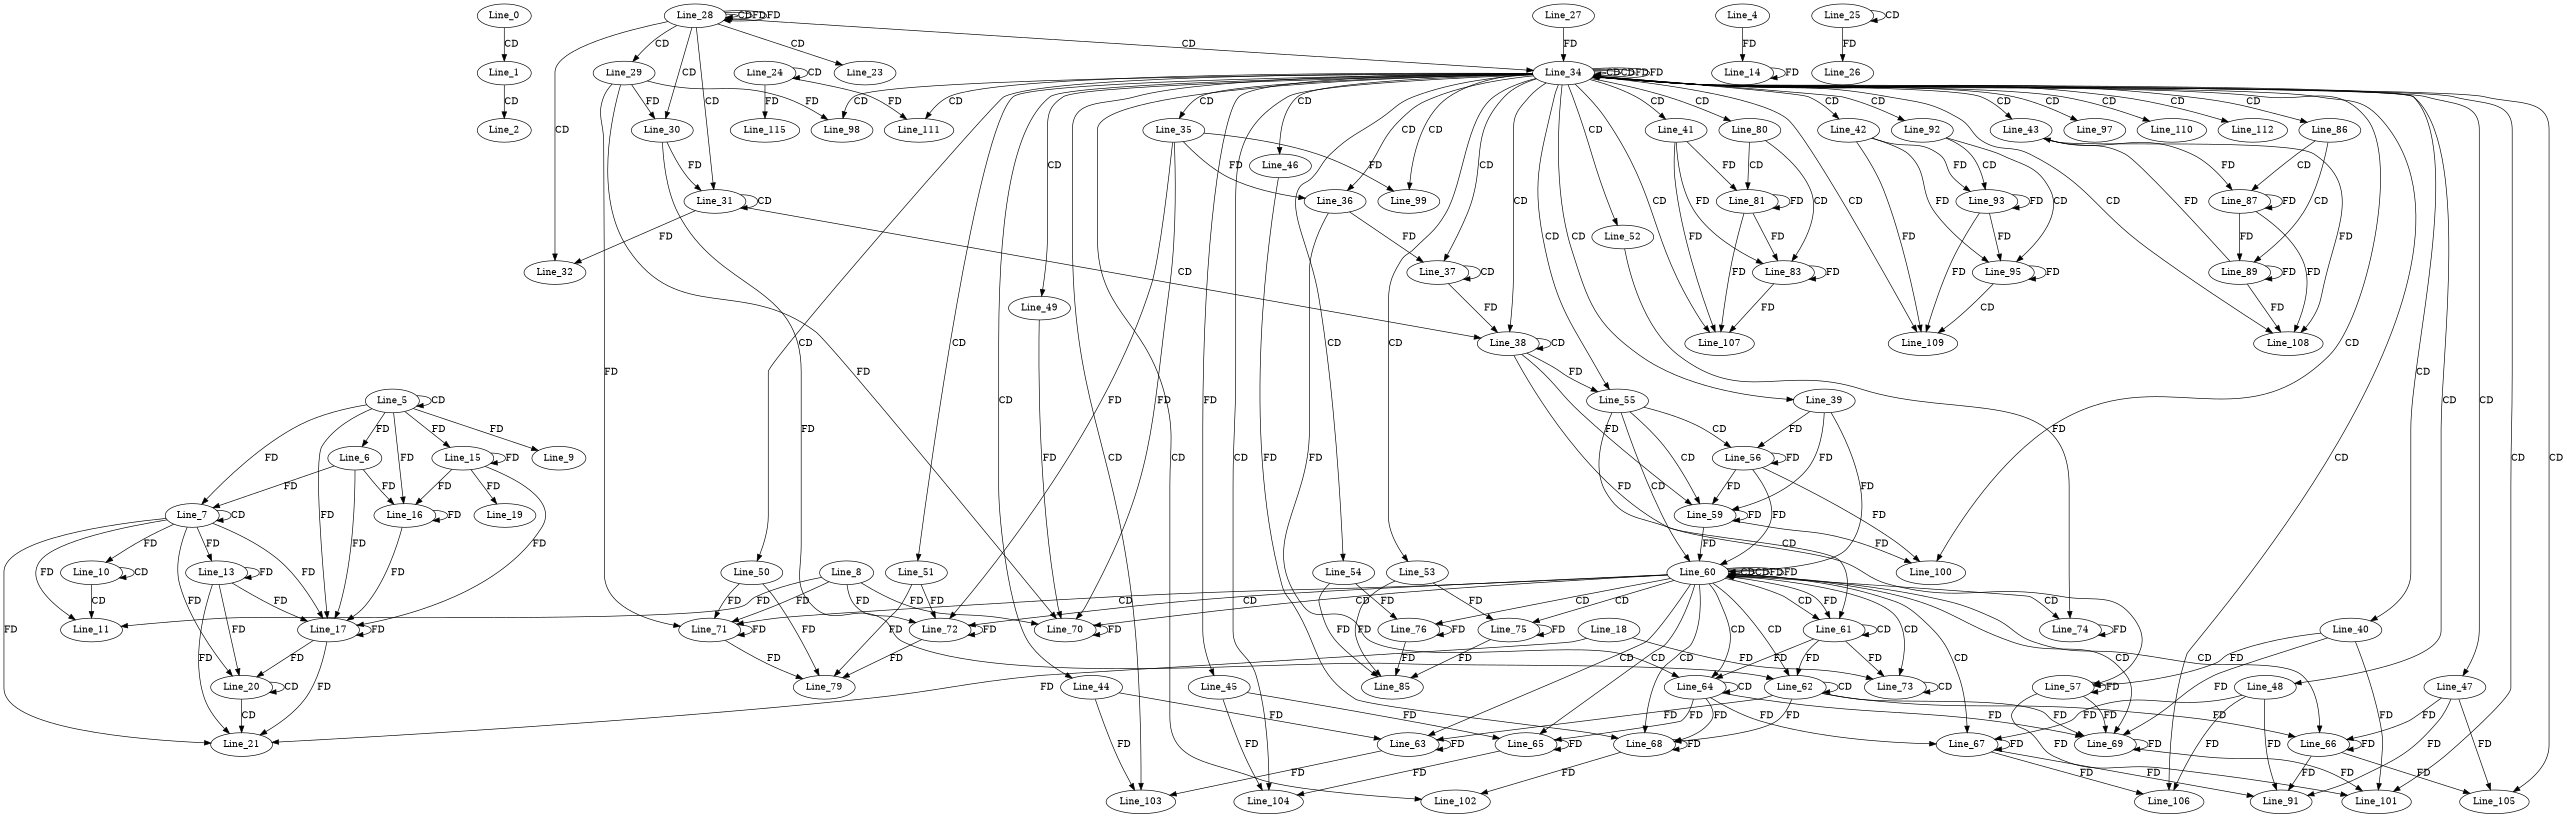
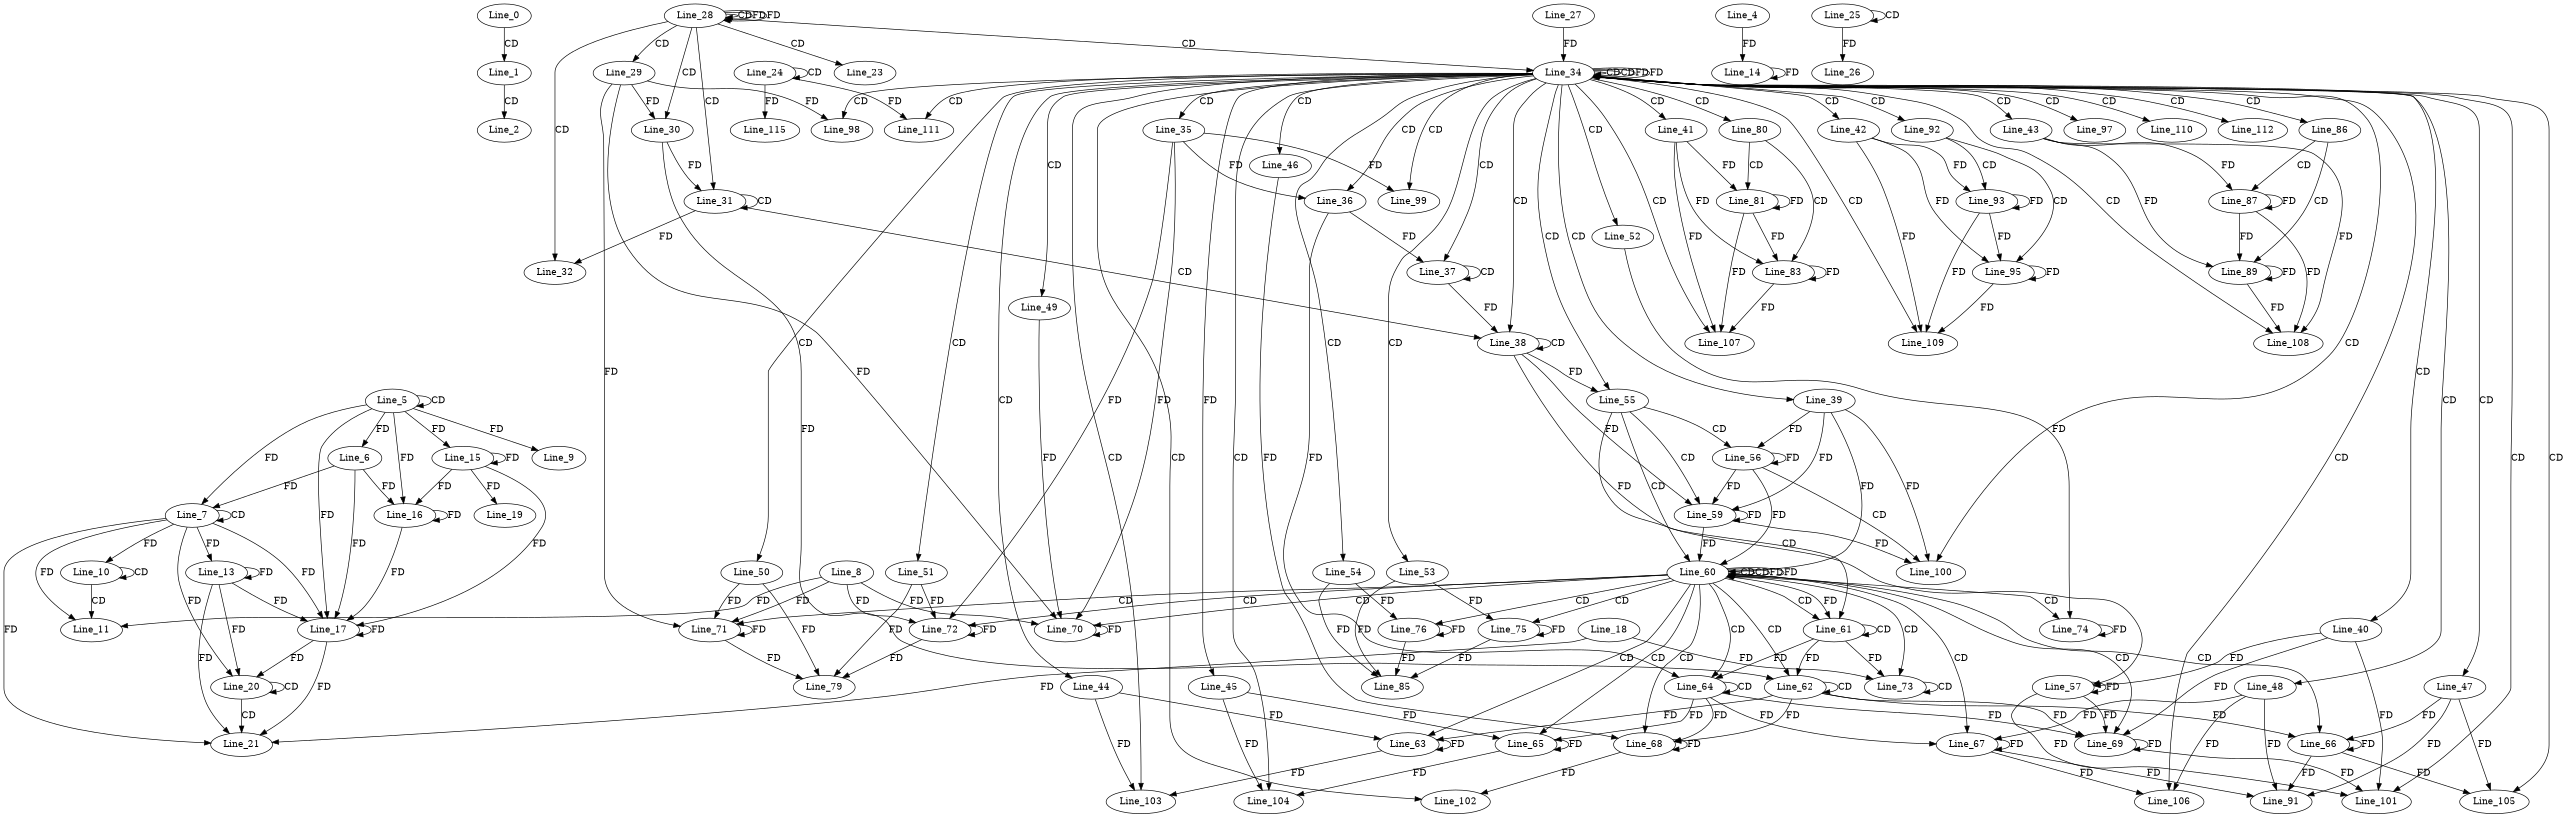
edge "Line_89" -> "Line_43": reversed
edge "Line_95" -> "Line_109": label "CD" -> "FD"
edge "Line_39" -> "Line_100": added, label "FD"
edge "Line_56" -> "Line_100": label "FD" -> "CD"
